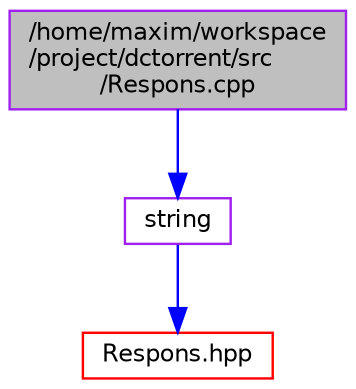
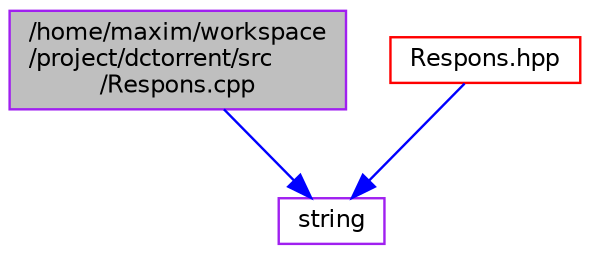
edge "string" -> "Respons.hpp": reversed
